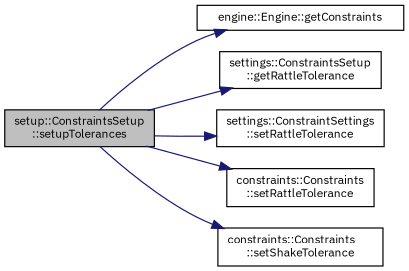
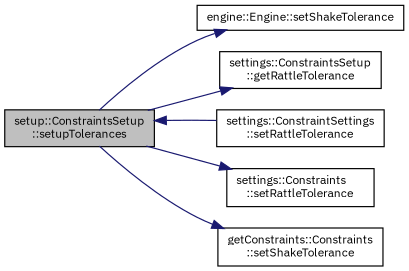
node "engine::Engine::getConstraints": label "engine::Engine::getConstraints" -> "engine::Engine::setShakeTolerance"
edge "setup::ConstraintsSetup ::setupTolerances" -> "settings::ConstraintSettings ::setRattleTolerance": reversed
node "constraints::Constraints ::setRattleTolerance": label "constraints::Constraints ::setRattleTolerance" -> "settings::Constraints ::setRattleTolerance"
node "constraints::Constraints ::setShakeTolerance": label "constraints::Constraints ::setShakeTolerance" -> "getConstraints::Constraints ::setShakeTolerance"
